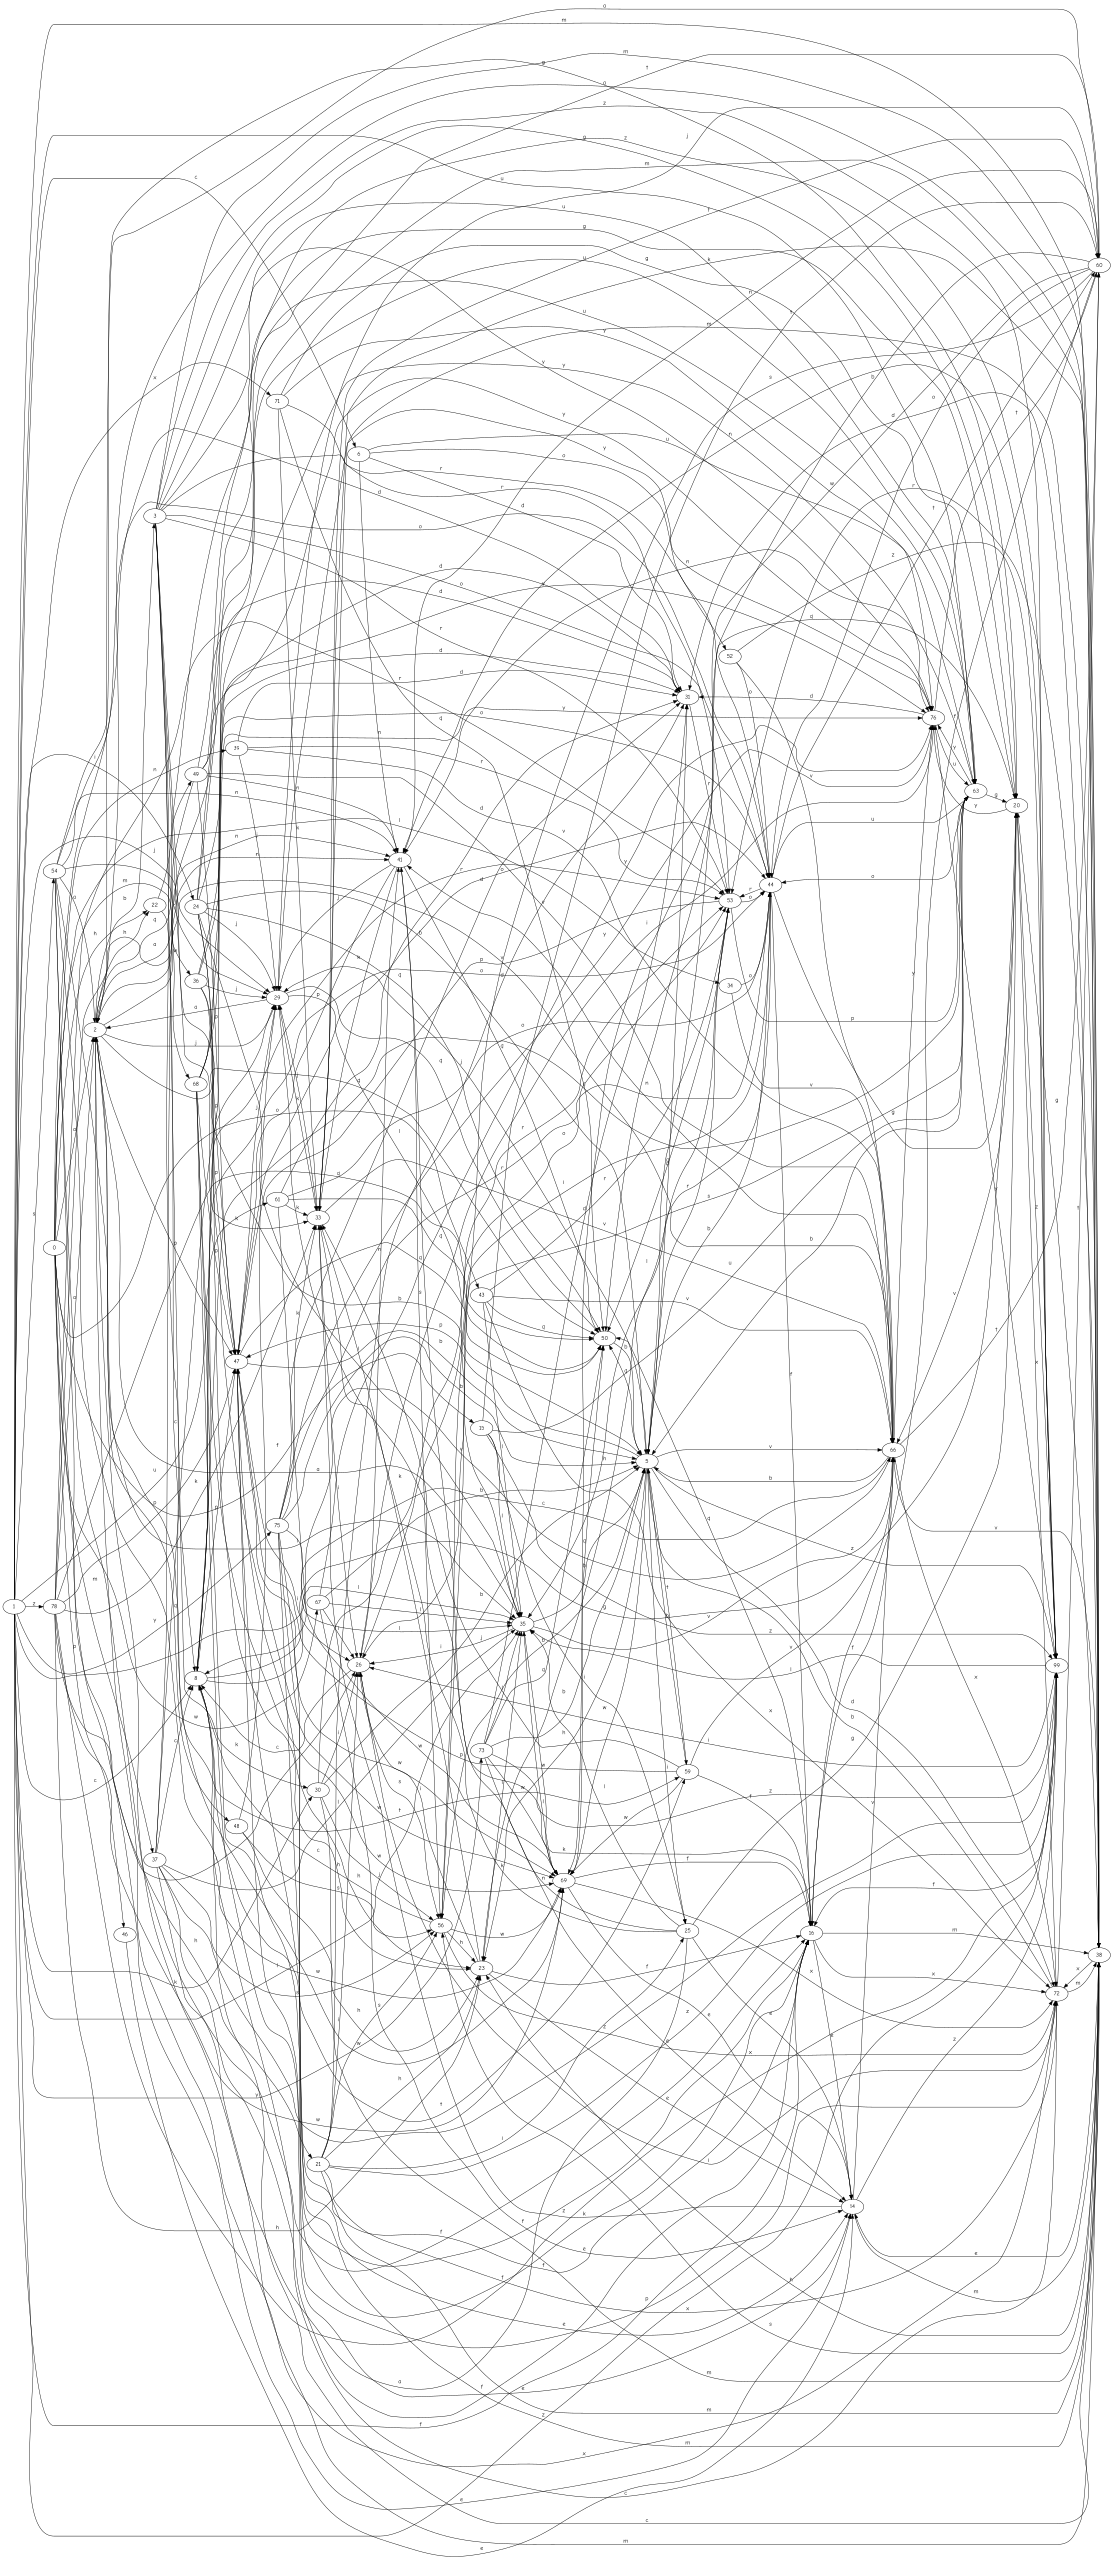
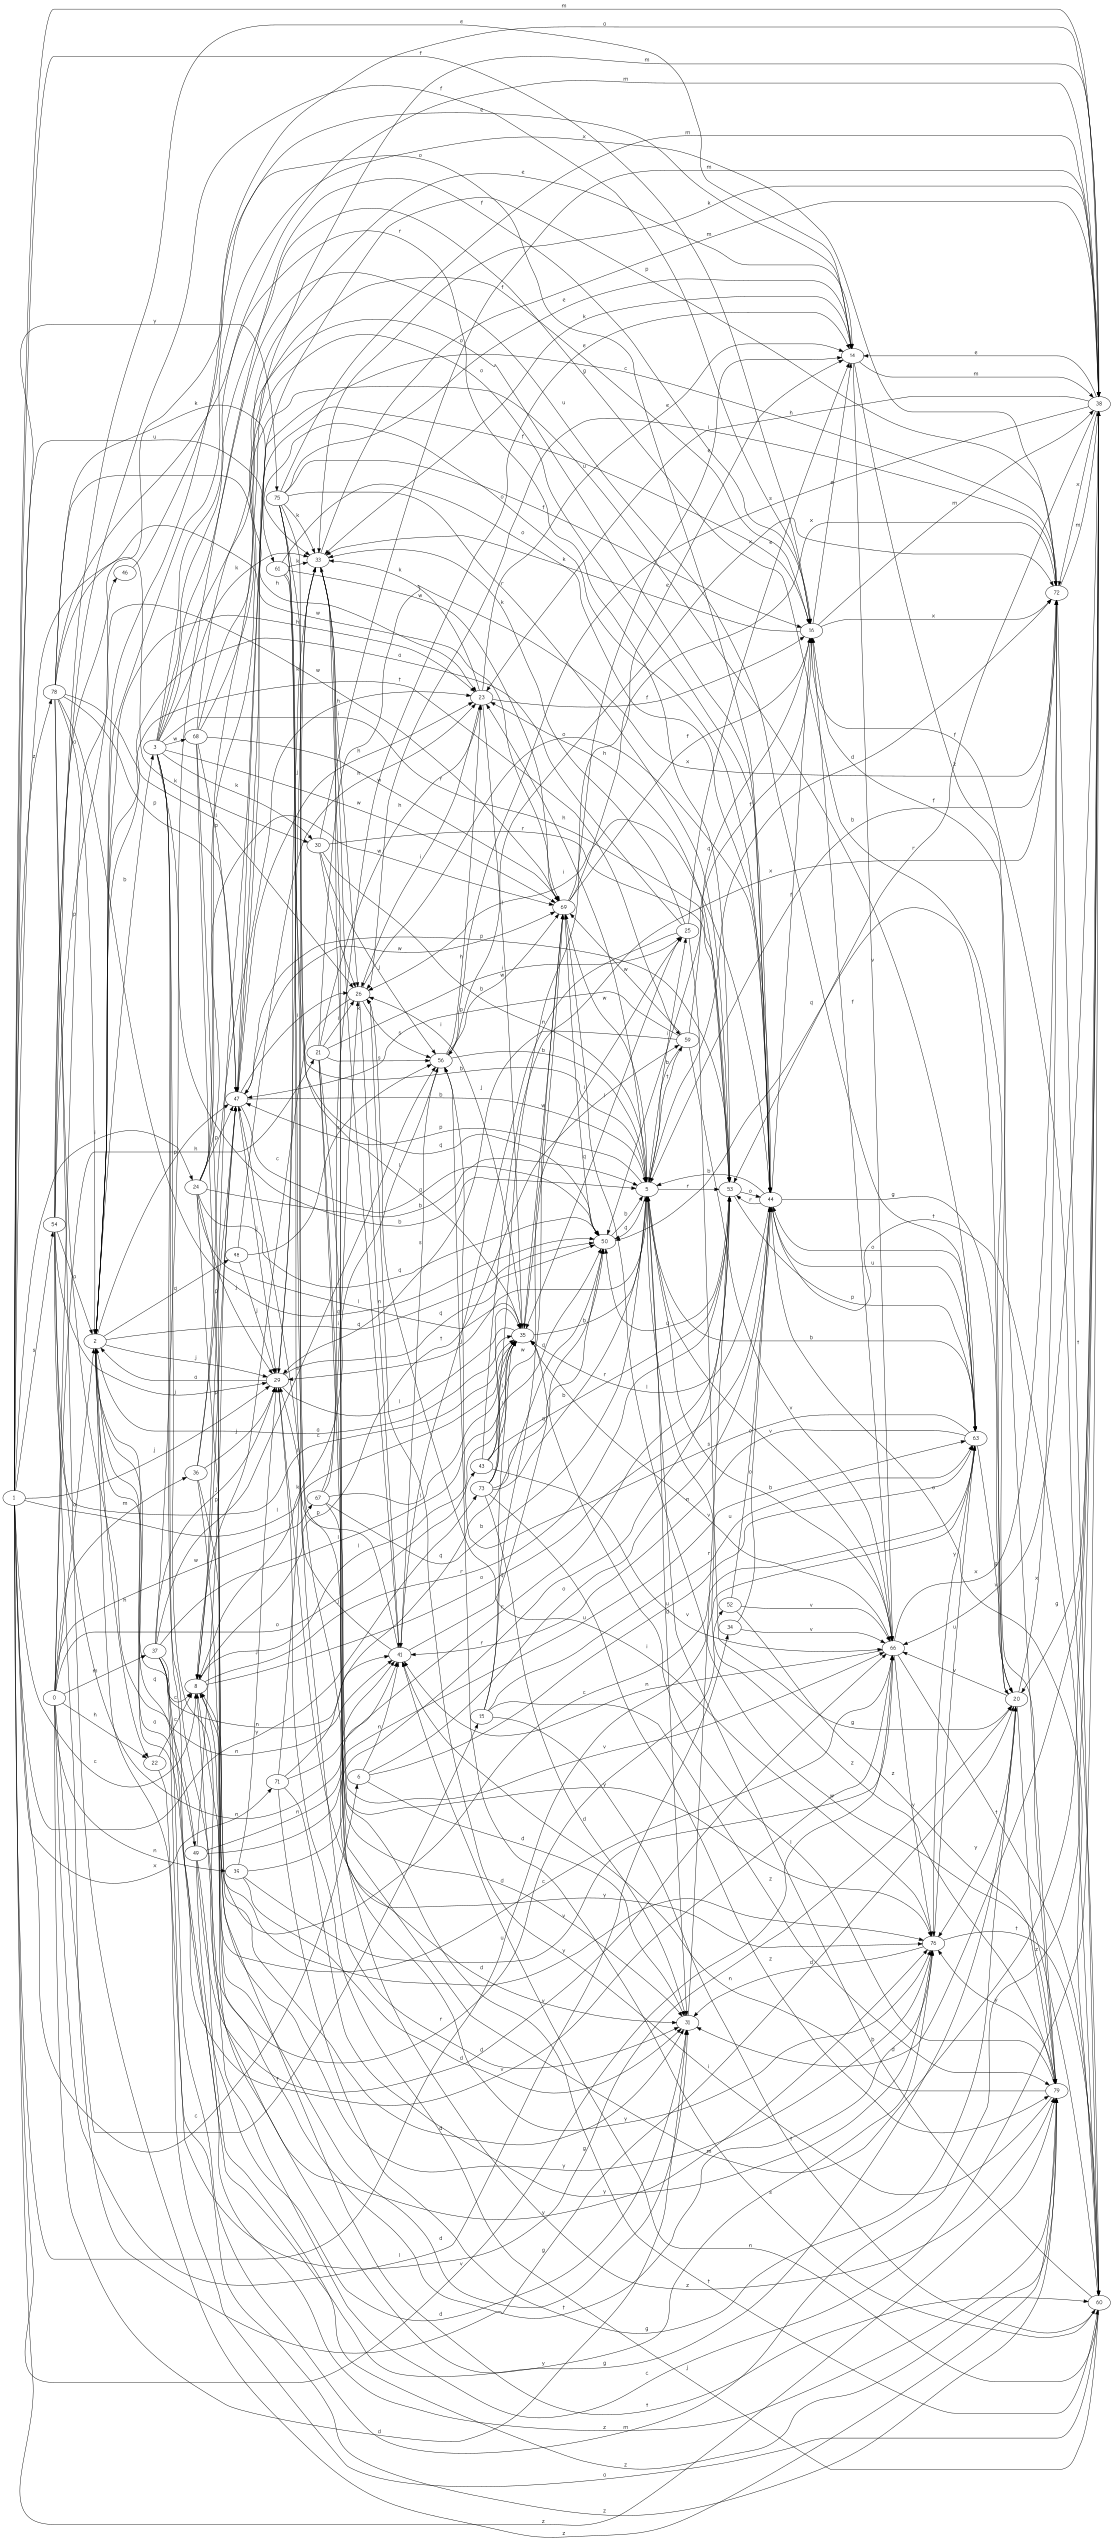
edge "8" -> "76": label "y" -> "t"
edge "2" -> "23": added, label "h"
node "99": label "99" -> "79"
